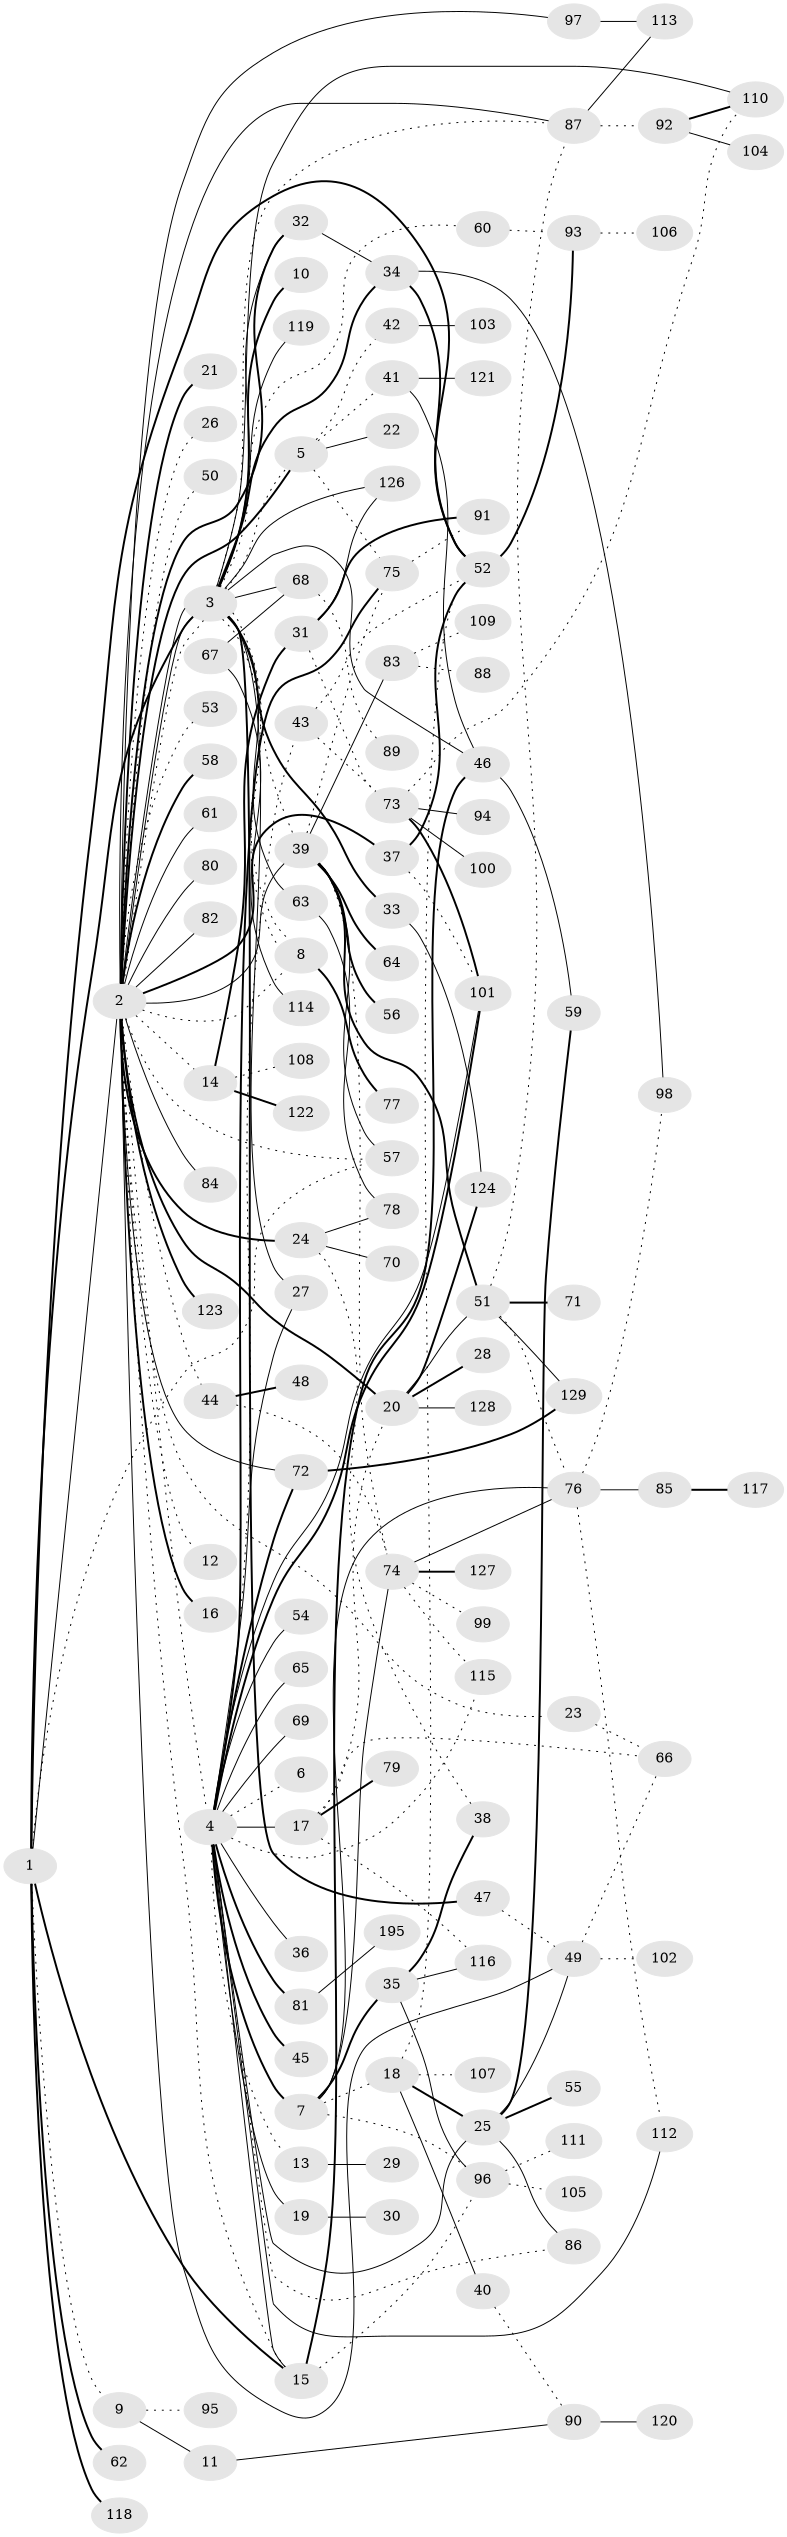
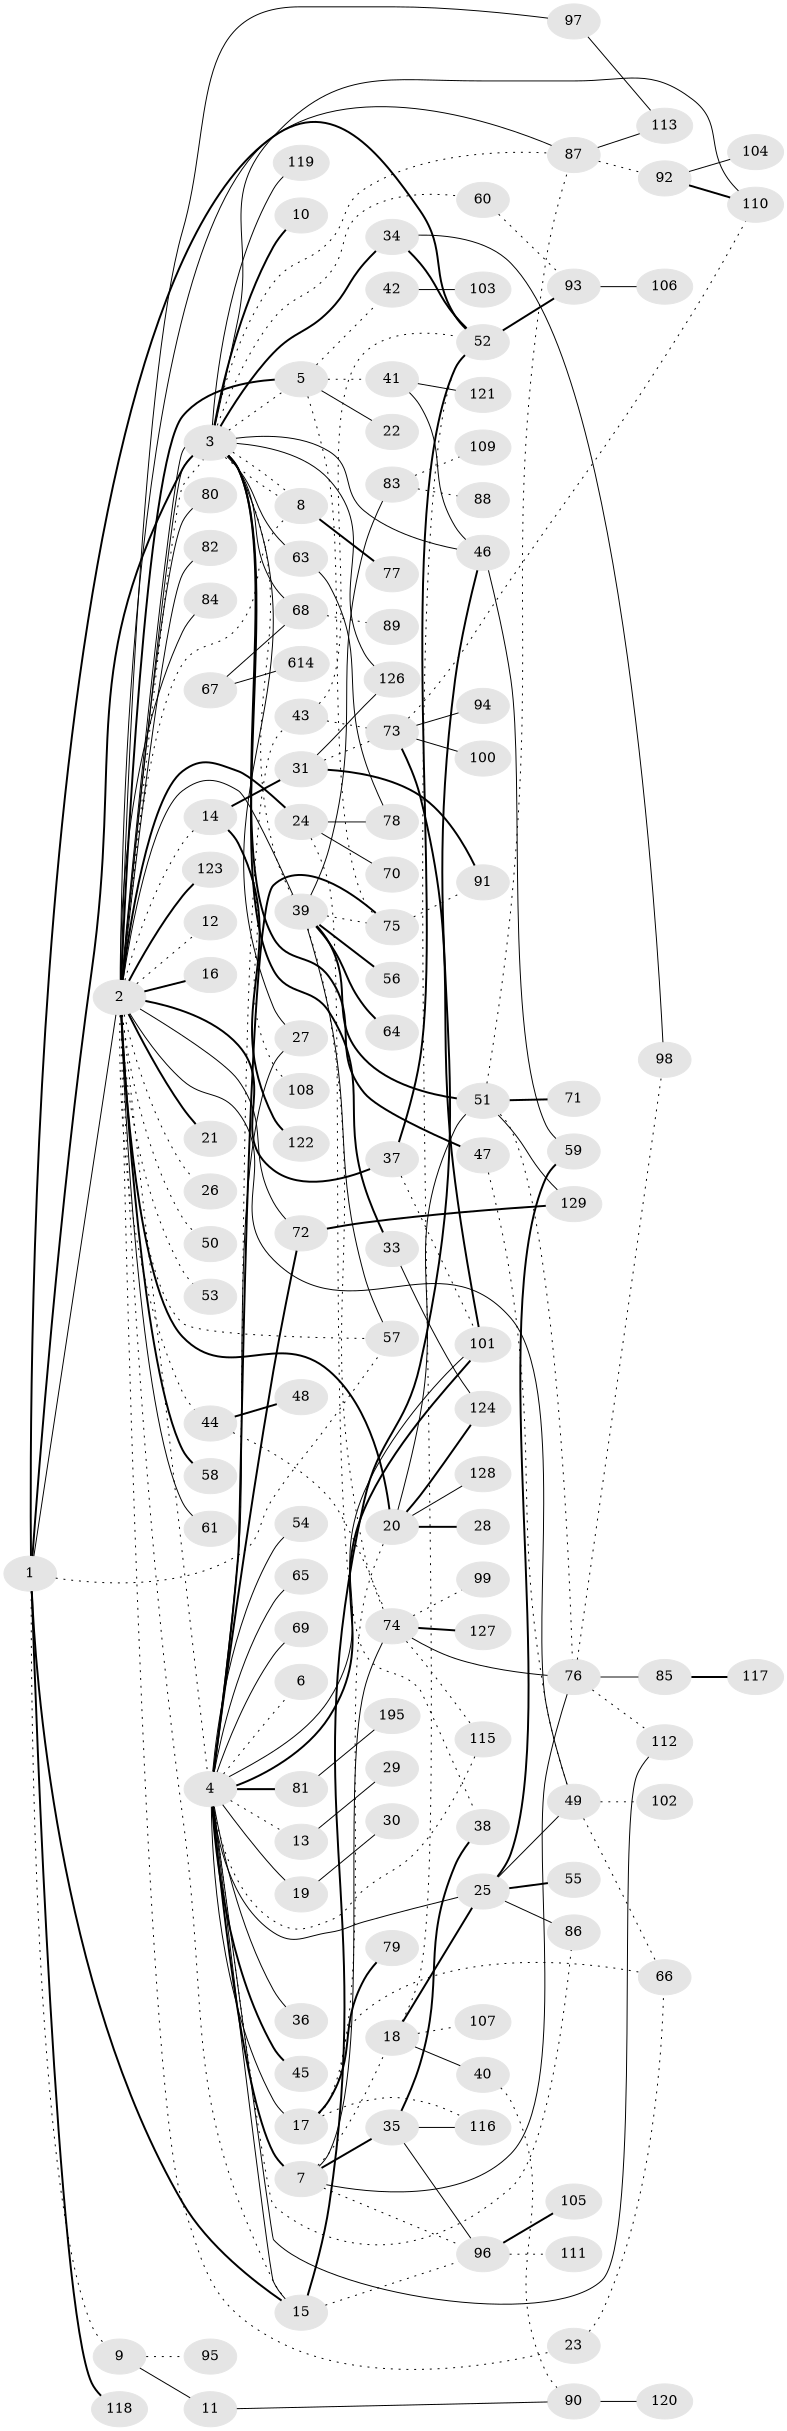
node "32": removed
edge "93" -- "106": style dotted -> solid
node "114": label "114" -> "614"
edge "96" -- "105": style dotted -> bold
node "62": removed
